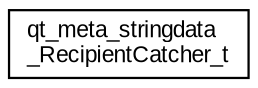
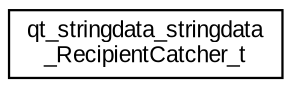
node "qt_meta_stringdata _RecipientCatcher_t": label "qt_meta_stringdata _RecipientCatcher_t" -> "qt_stringdata_stringdata _RecipientCatcher_t"
